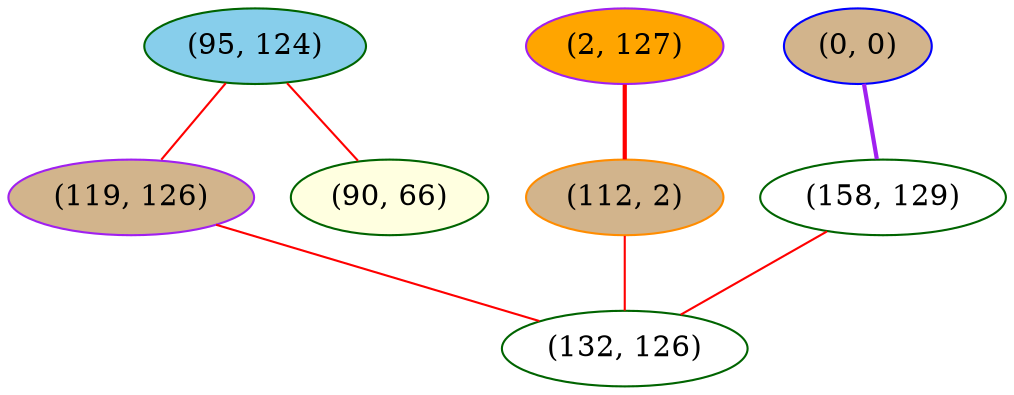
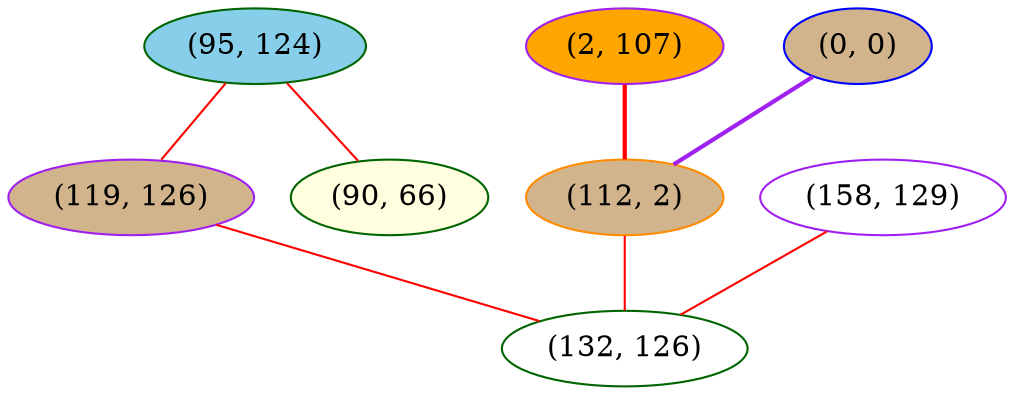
node "(2, 127)": label "(2, 127)" -> "(2, 107)"
edge "(0, 0)" -- "(158, 129)": now "(0, 0)" -- "(112, 2)"
node "(158, 129)": color darkgreen -> purple
